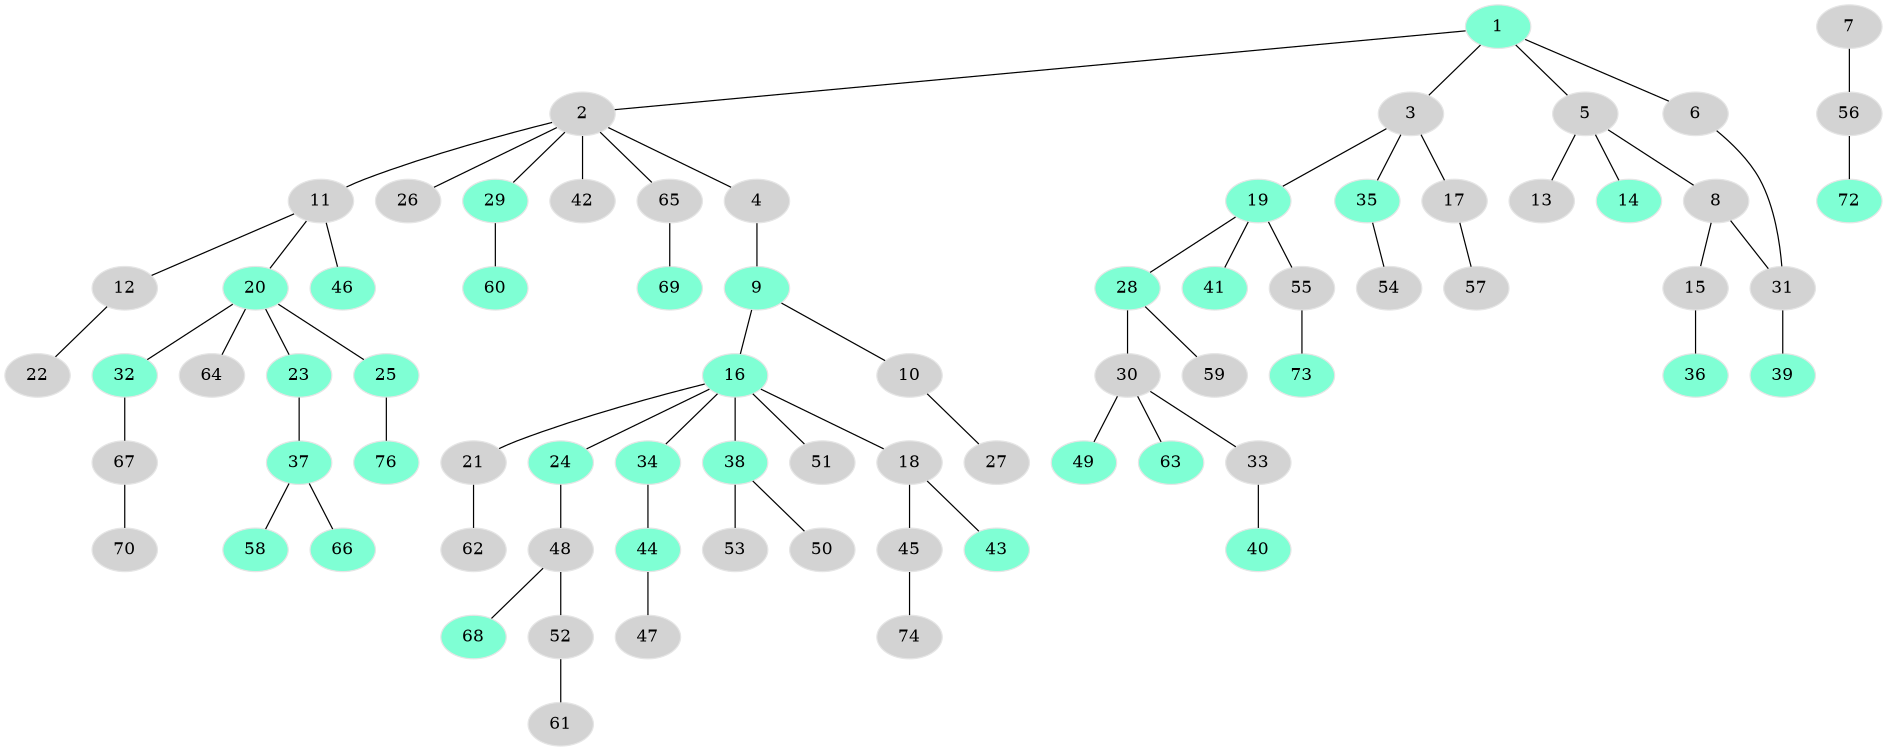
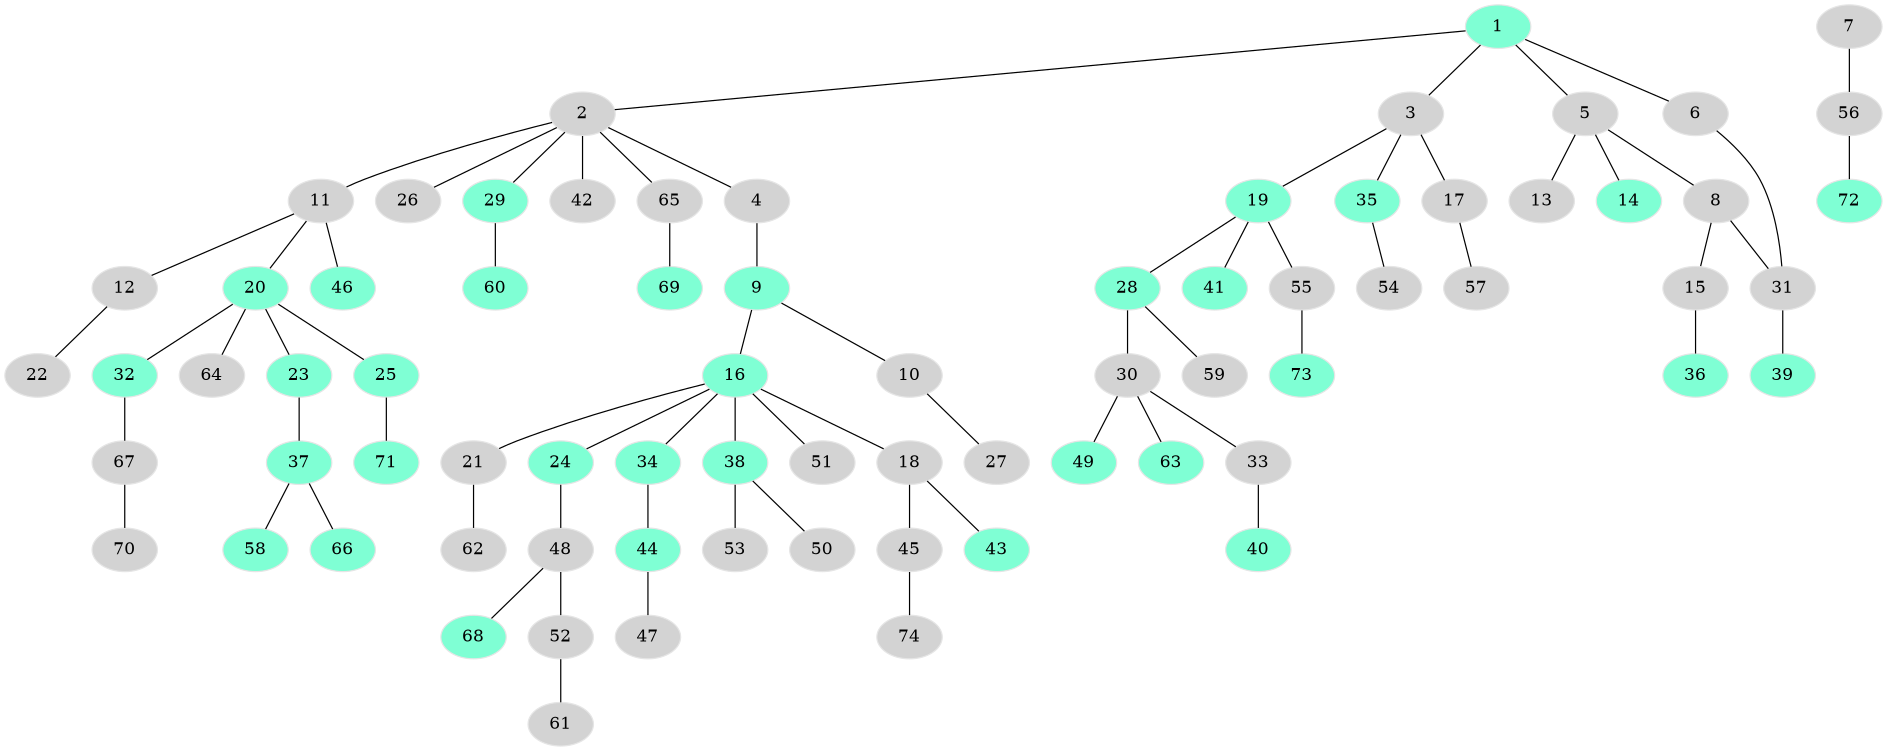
node "76": label "76" -> "71"
